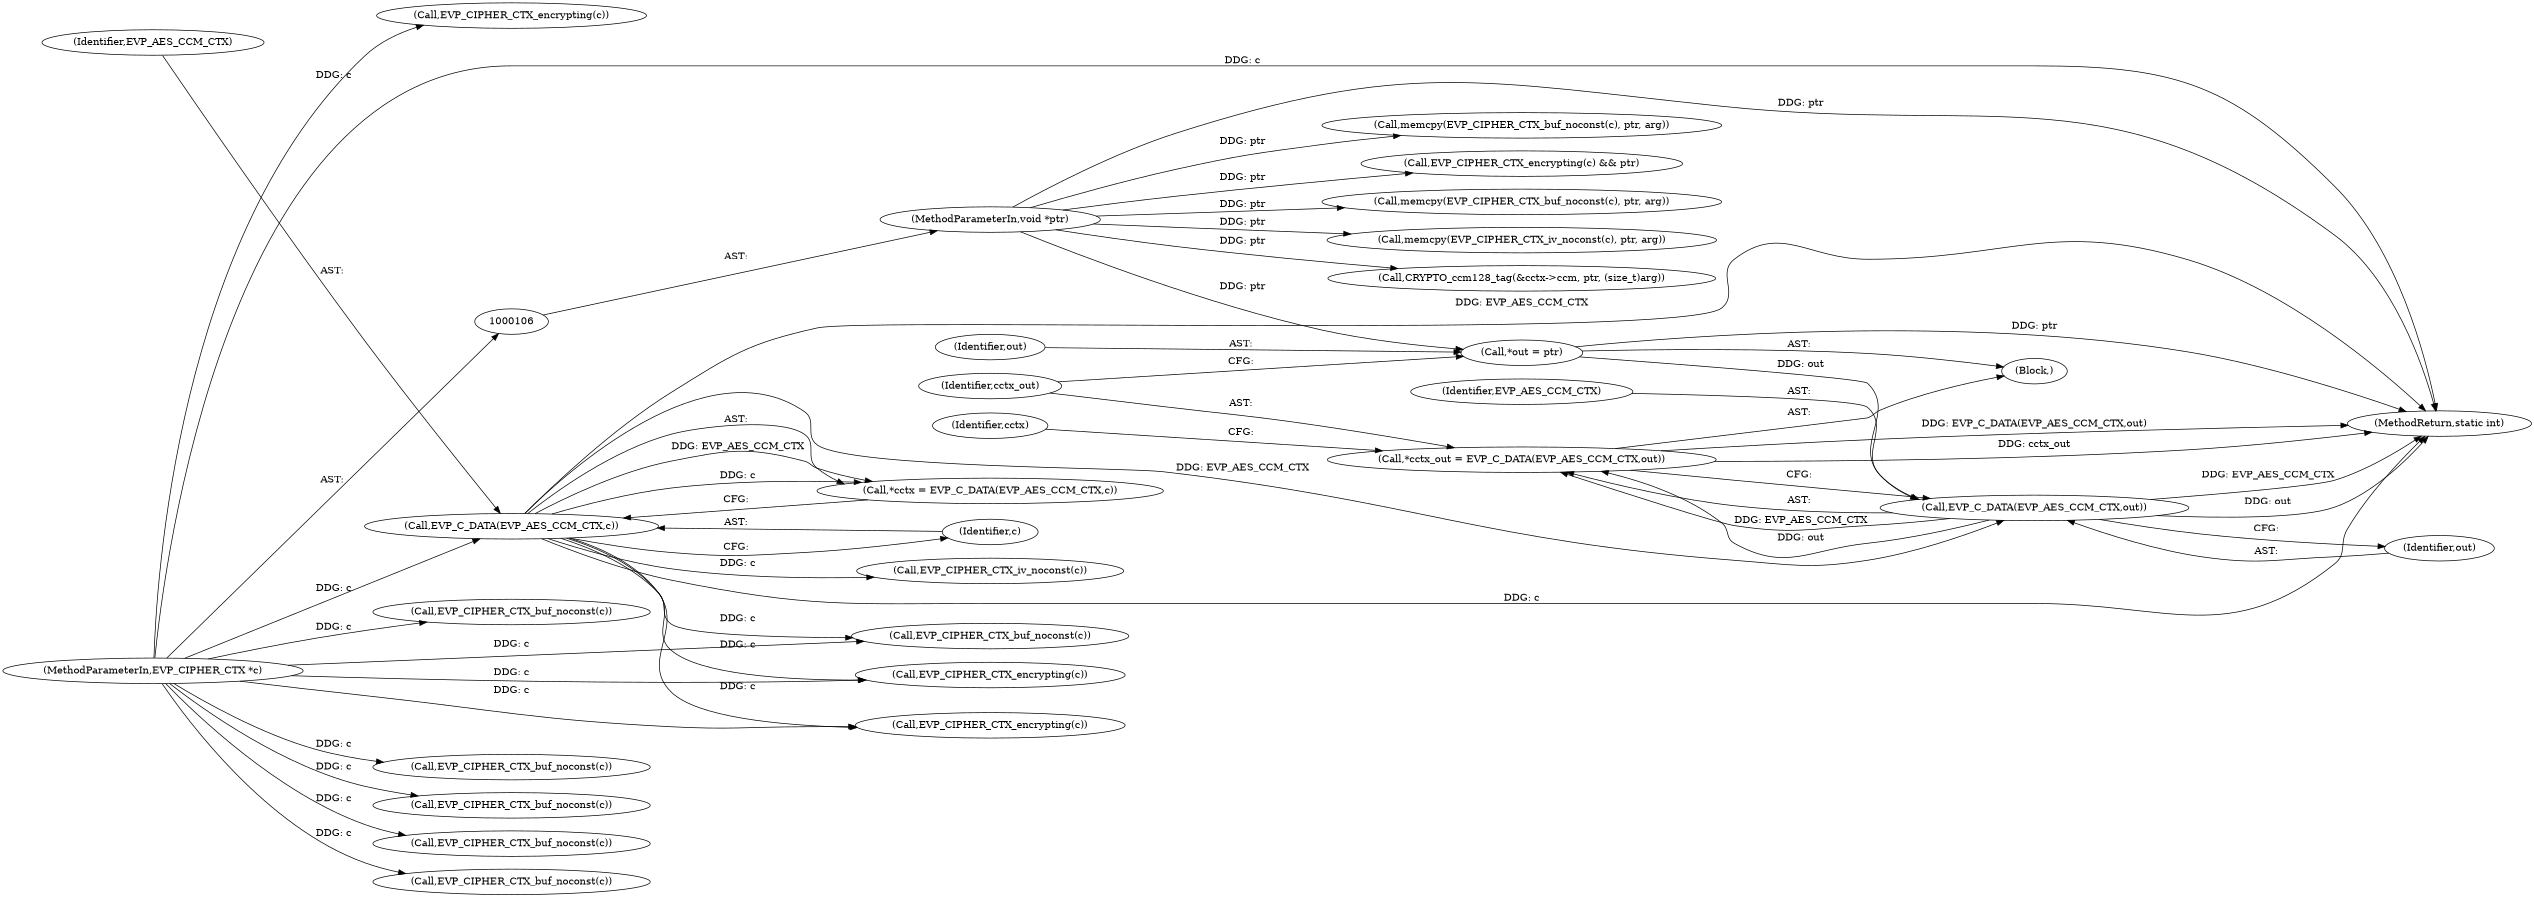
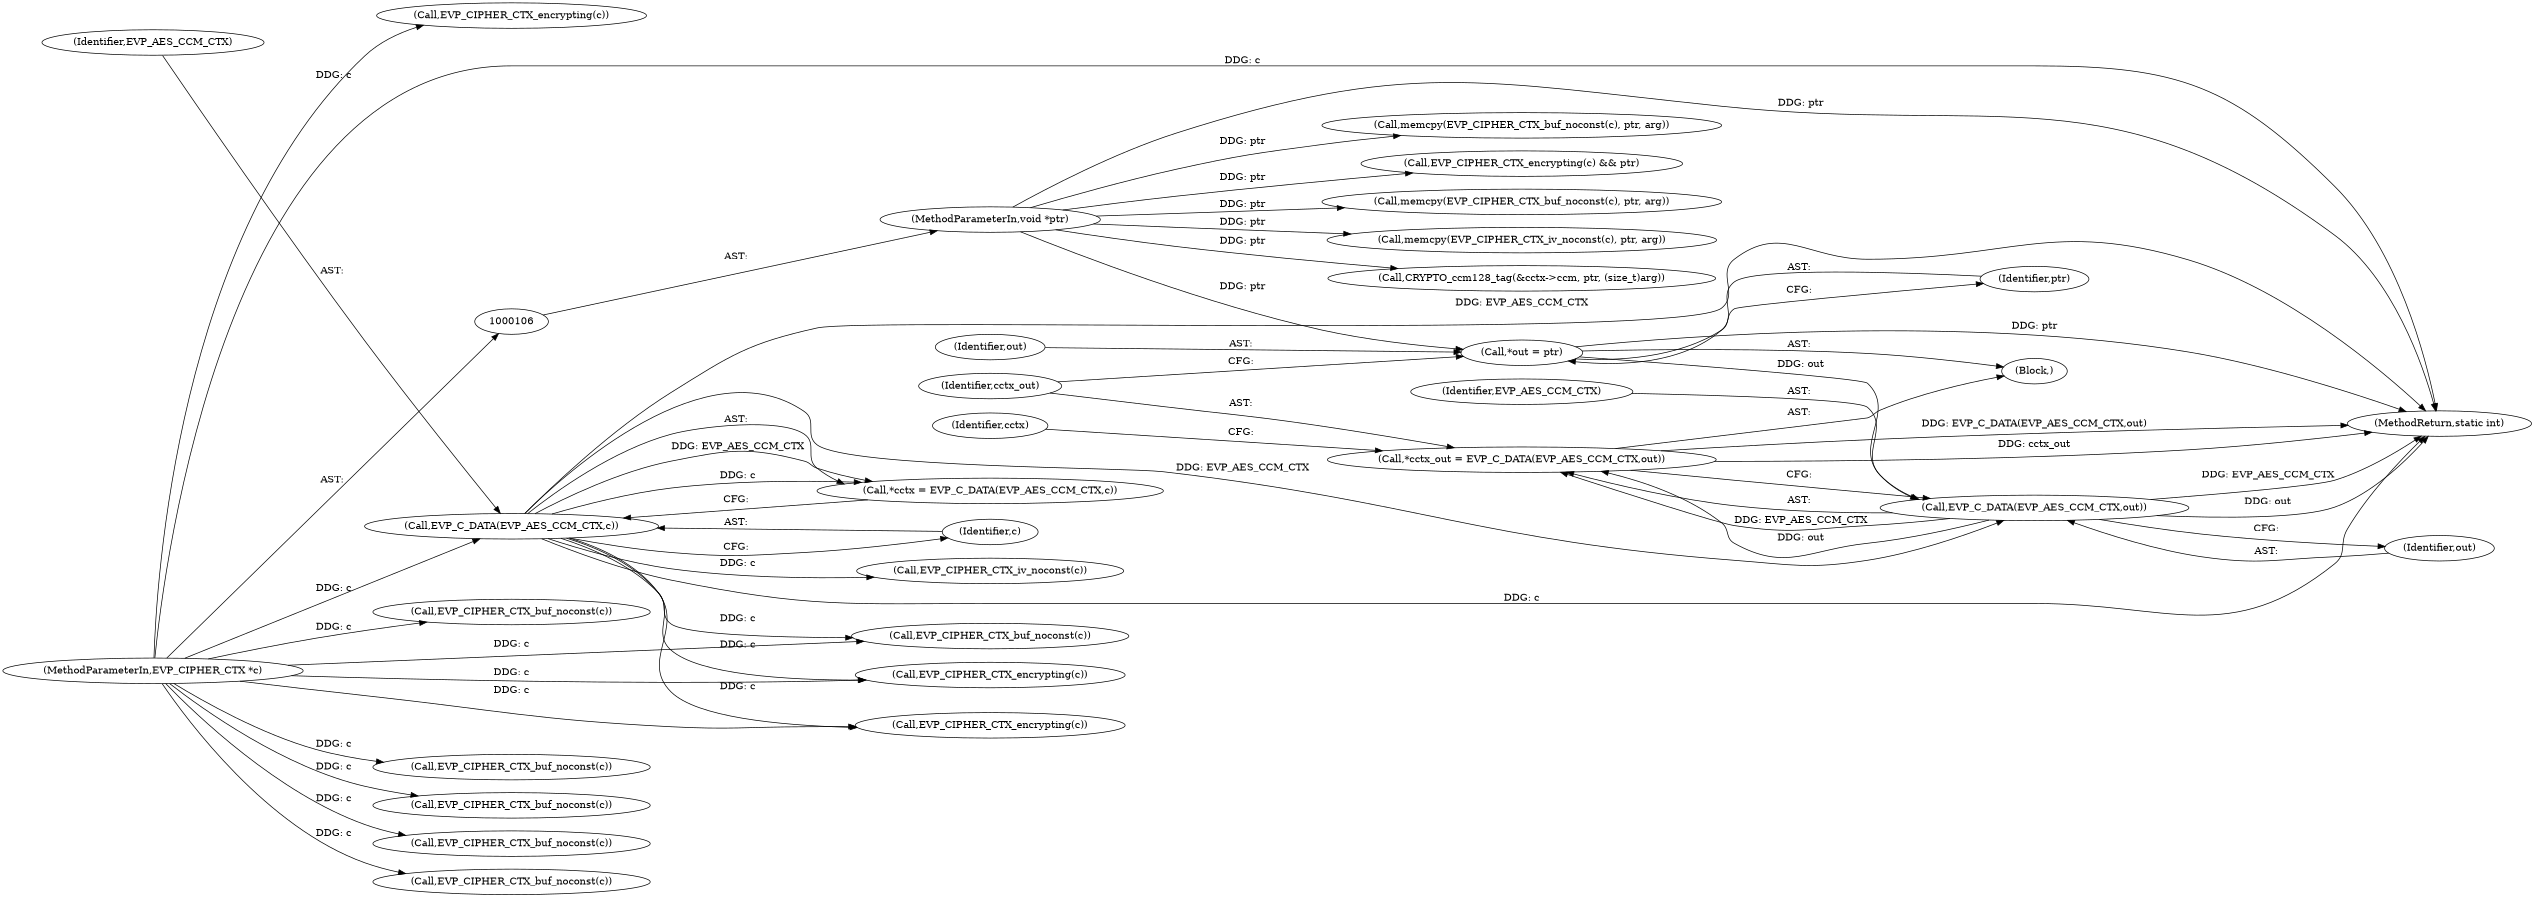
node "(Identifier,ptr)": added
